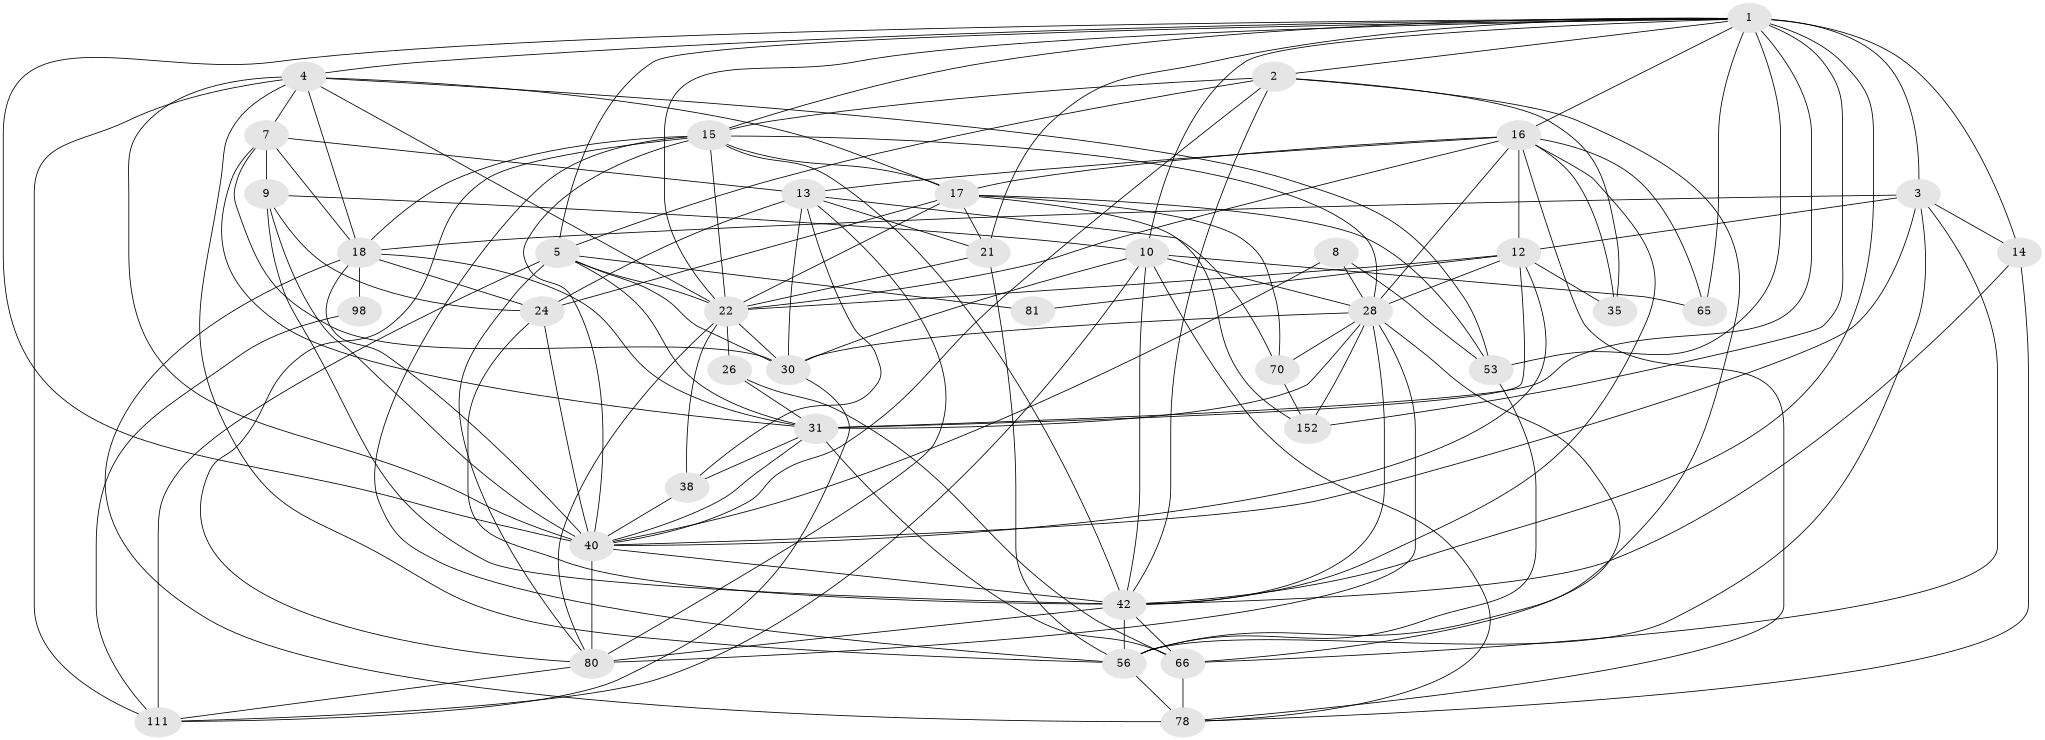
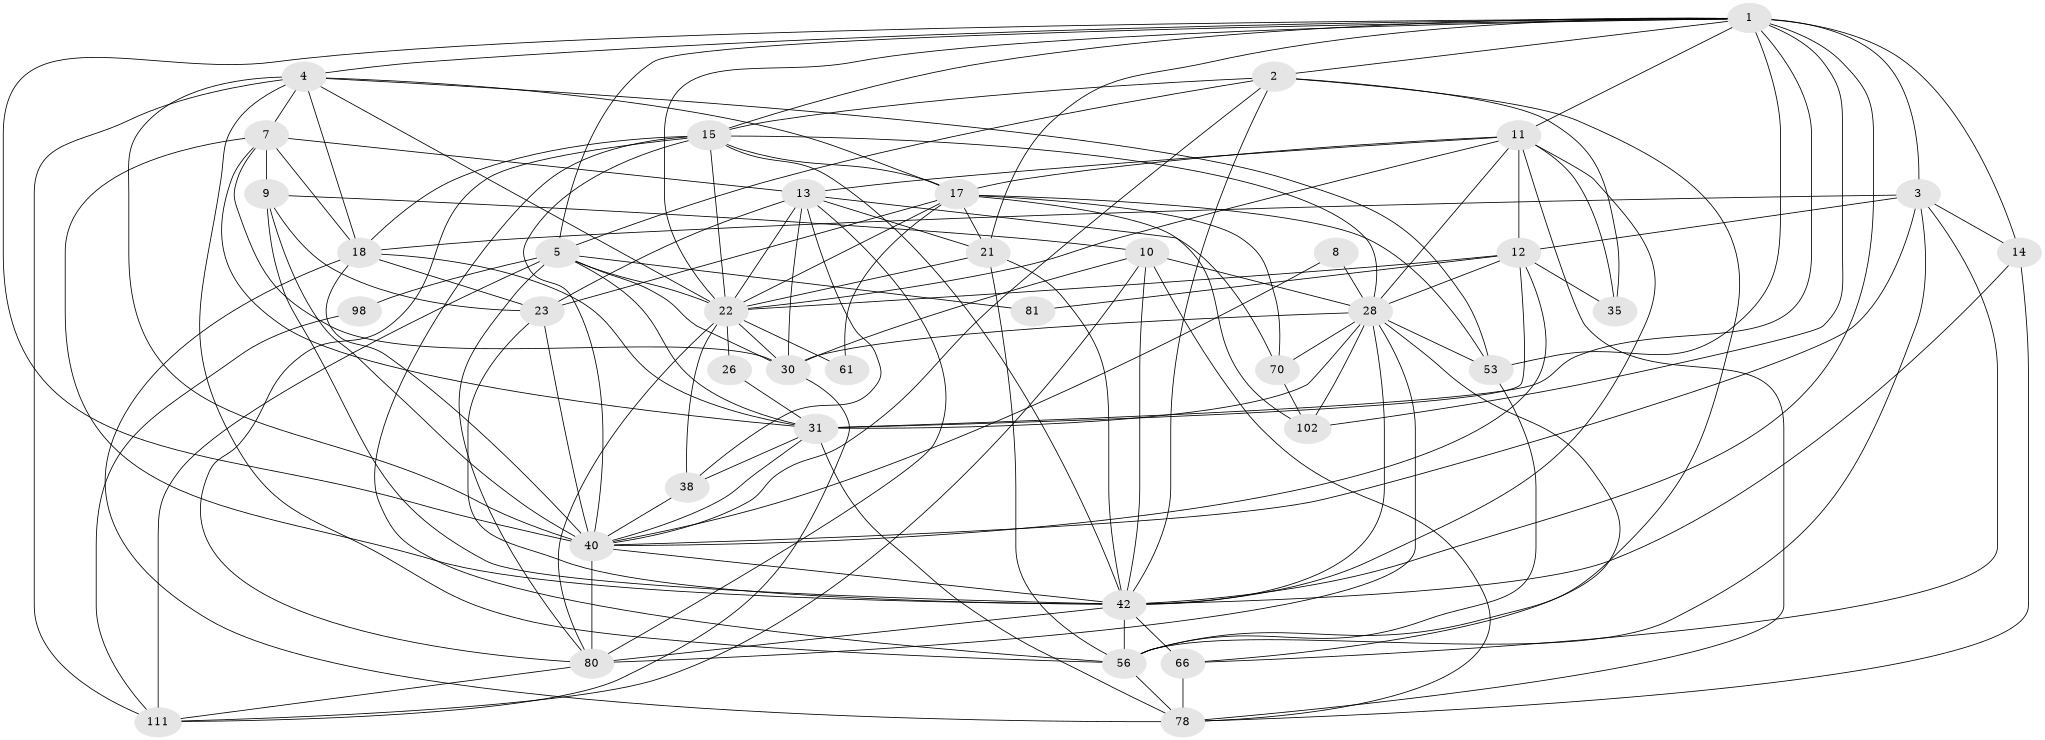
edge "1" -- "10": removed
node "16": label "16" -> "11"
edge "13" -- "22": added
edge "18" -- "98": now "5" -- "98"
edge "8" -- "53": now "28" -- "53"
node "24": label "24" -> "23"
node "65": removed
node "61": added
edge "21" -- "42": added
node "152": label "152" -> "102"
edge "26" -- "66": removed
edge "7" -- "42": added
edge "31" -- "66": now "31" -- "78"
